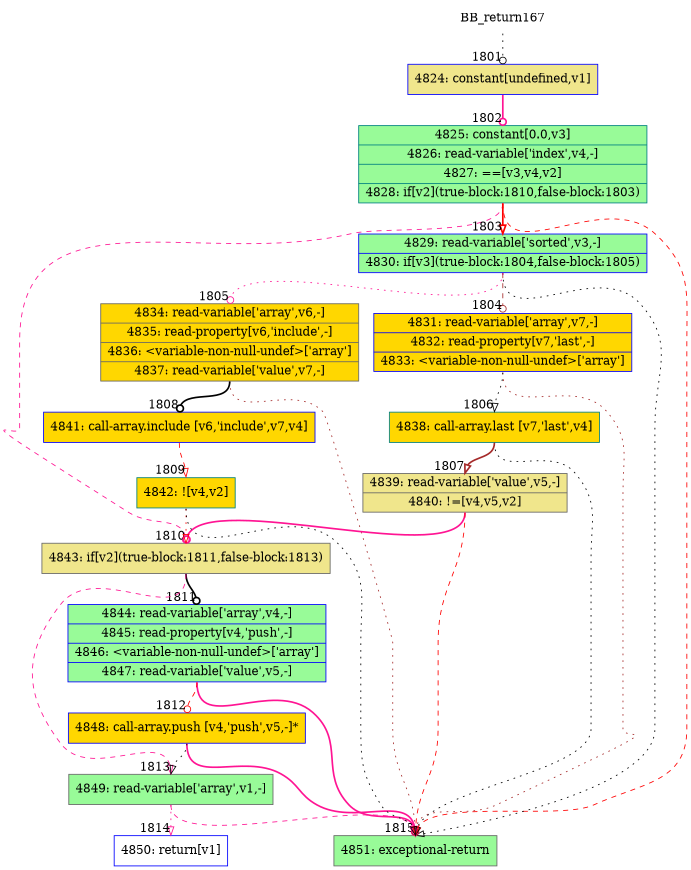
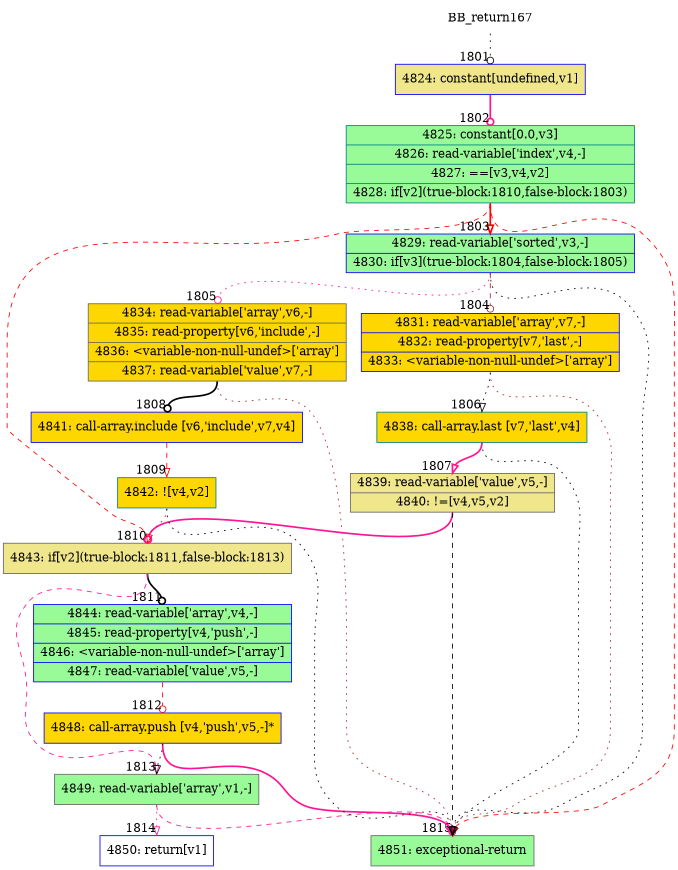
edge "4825: constant[0.0,v3]" -> "4843: if[v2](true-block:1811,false-block:1813)": color deeppink -> red
edge "4838: call-array.last [v7,'last',v4]" -> "4839: read-variable['value',v5,-]": color brown -> deeppink
edge "4839: read-variable['value',v5,-]" -> "4851: exceptional-return": color red -> black
edge "4844: read-variable['array',v4,-]" -> "4851: exceptional-return": removed
